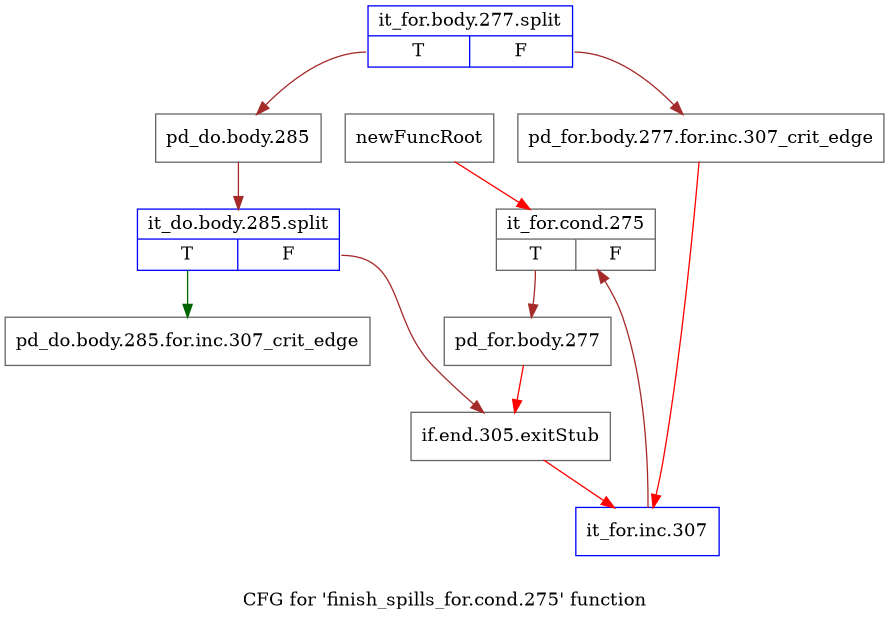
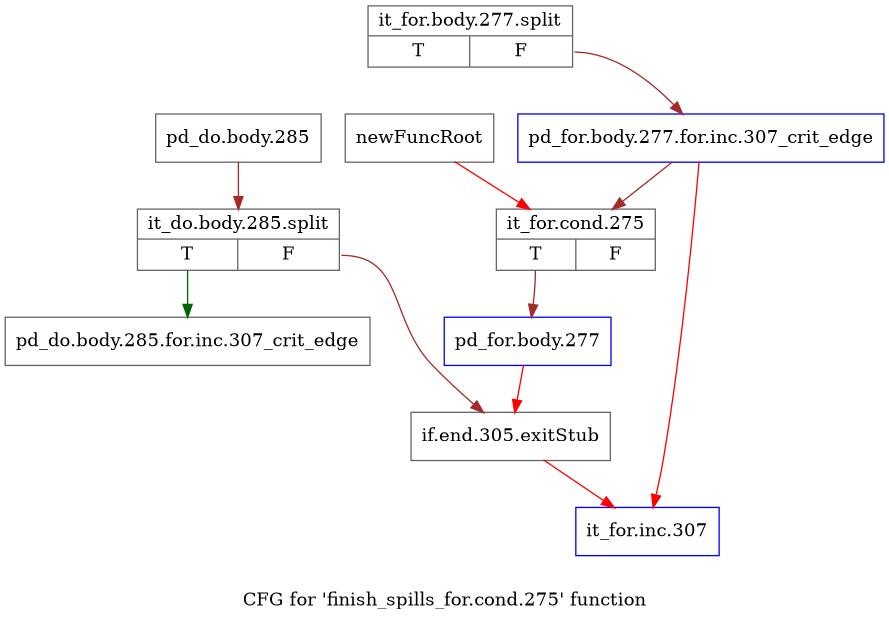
node "it_for.body.277.split": color blue -> gray40
edge "it_for.body.277.split" -> "pd_do.body.285": removed
node "pd_for.body.277.for.inc.307_crit_edge": color gray40 -> blue
node "it_do.body.285.split": color blue -> gray40
node "pd_for.body.277": color gray40 -> blue
edge "it_for.inc.307" -> "it_for.cond.275": now "pd_for.body.277.for.inc.307_crit_edge" -> "it_for.cond.275"
